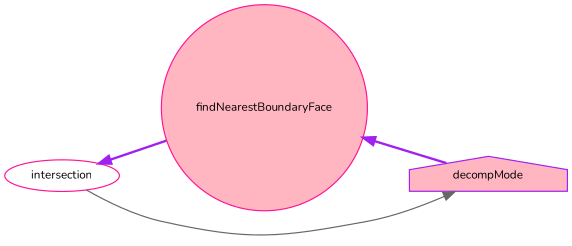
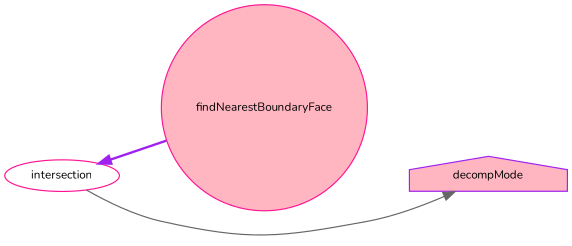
edge "decompMode" -> "findNearestBoundaryFace": removed
